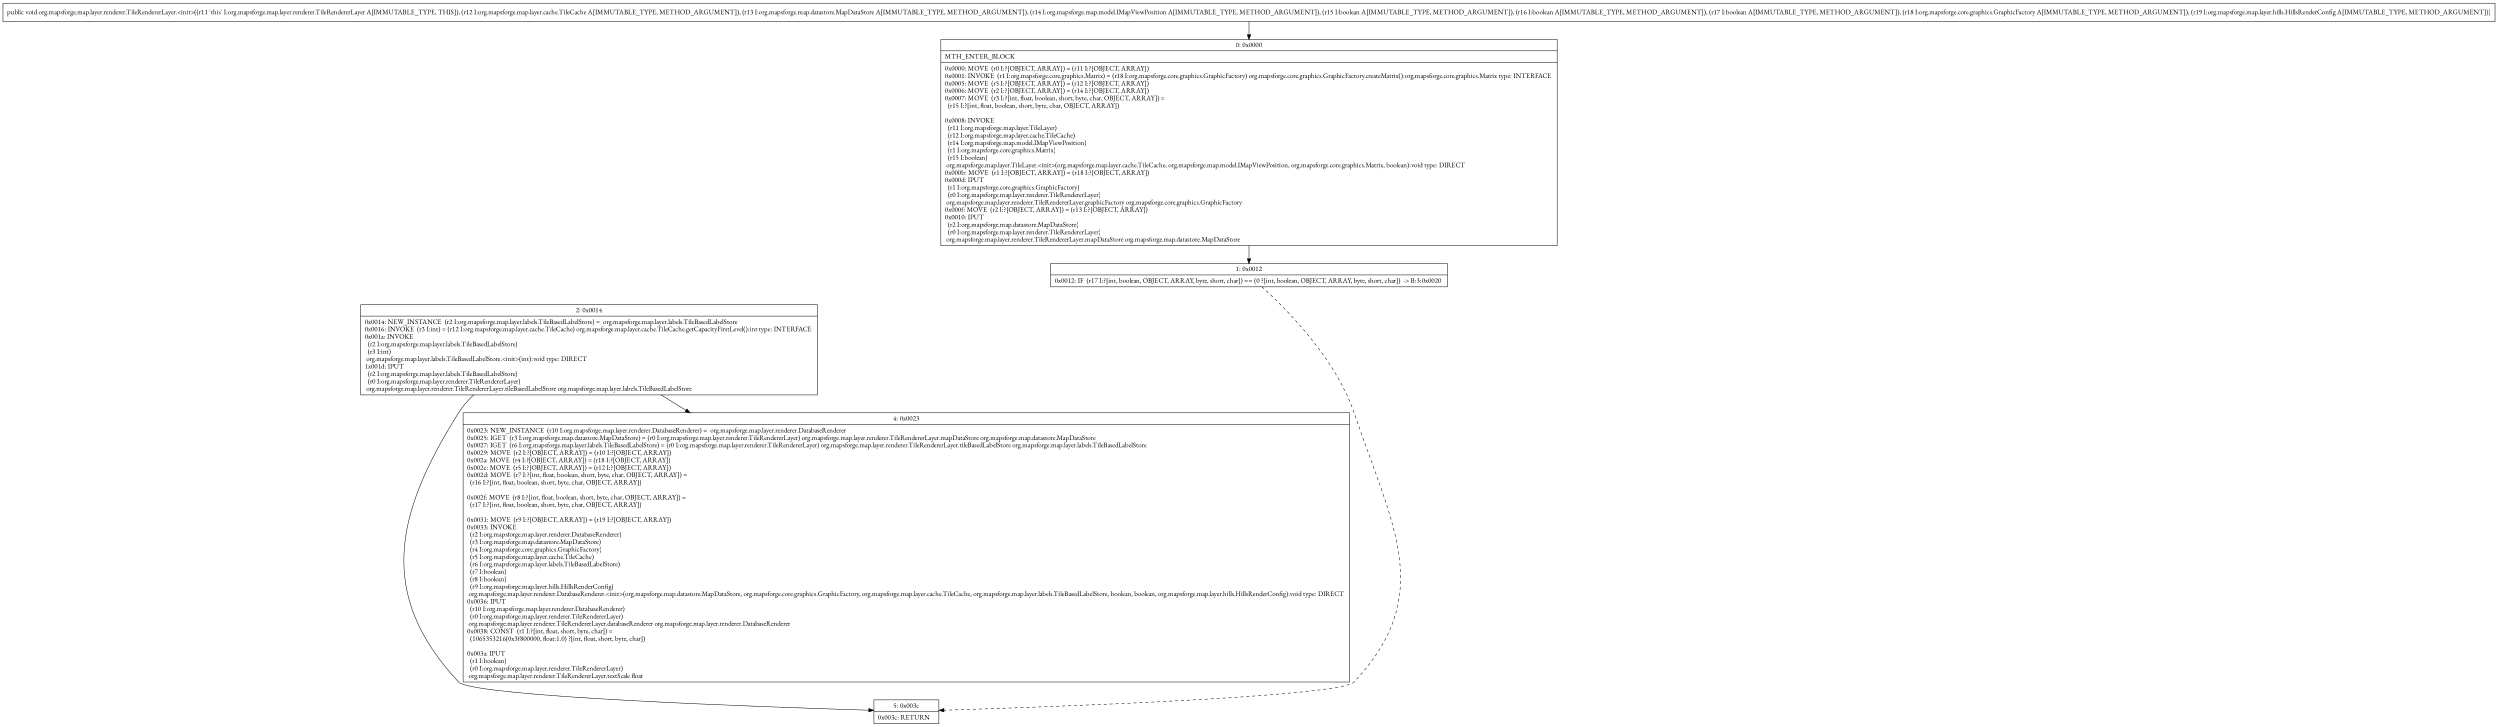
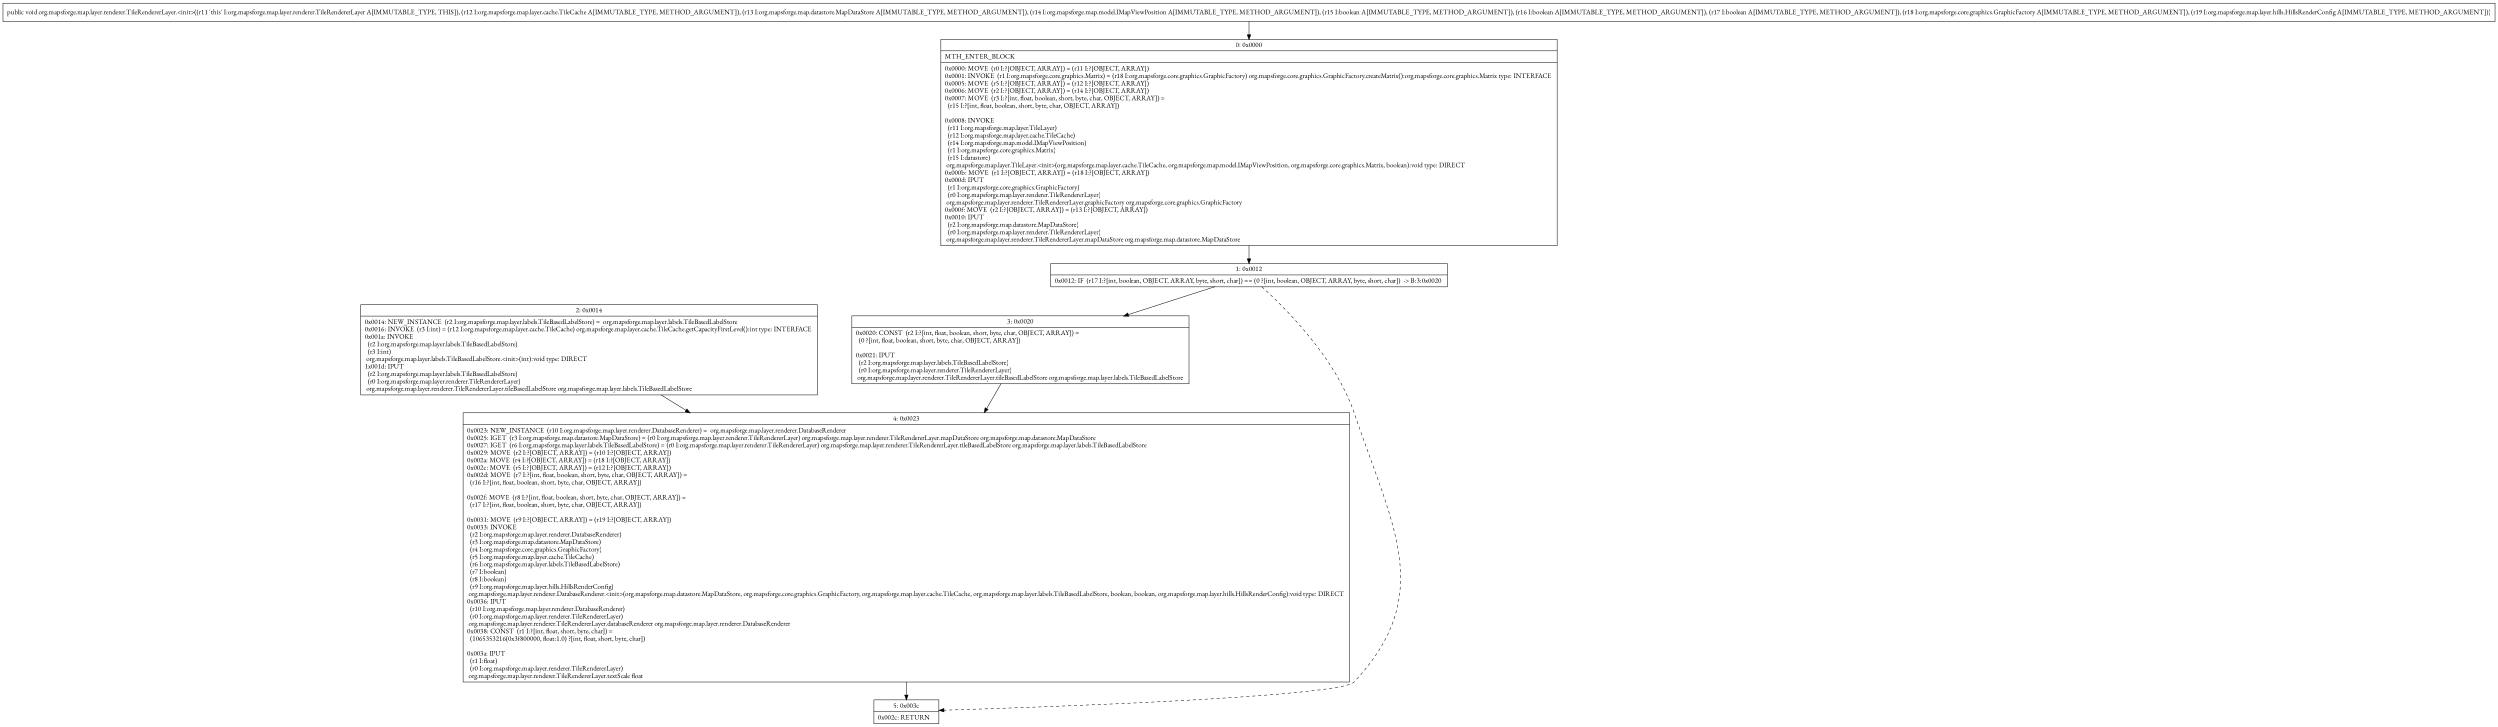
node "0: 0x0000": text "(r15 I:boolean)" -> "(r15 I:datastore)"
node "3: 0x0020": added
node "4: 0x0023": text "(r1 I:boolean)" -> "(r1 I:float)"
edge "2: 0x0014" -> "5: 0x003c": now "4: 0x0023" -> "5: 0x003c"
node "5: 0x003c": text "0x003c: RETURN" -> "0x002c: RETURN"
